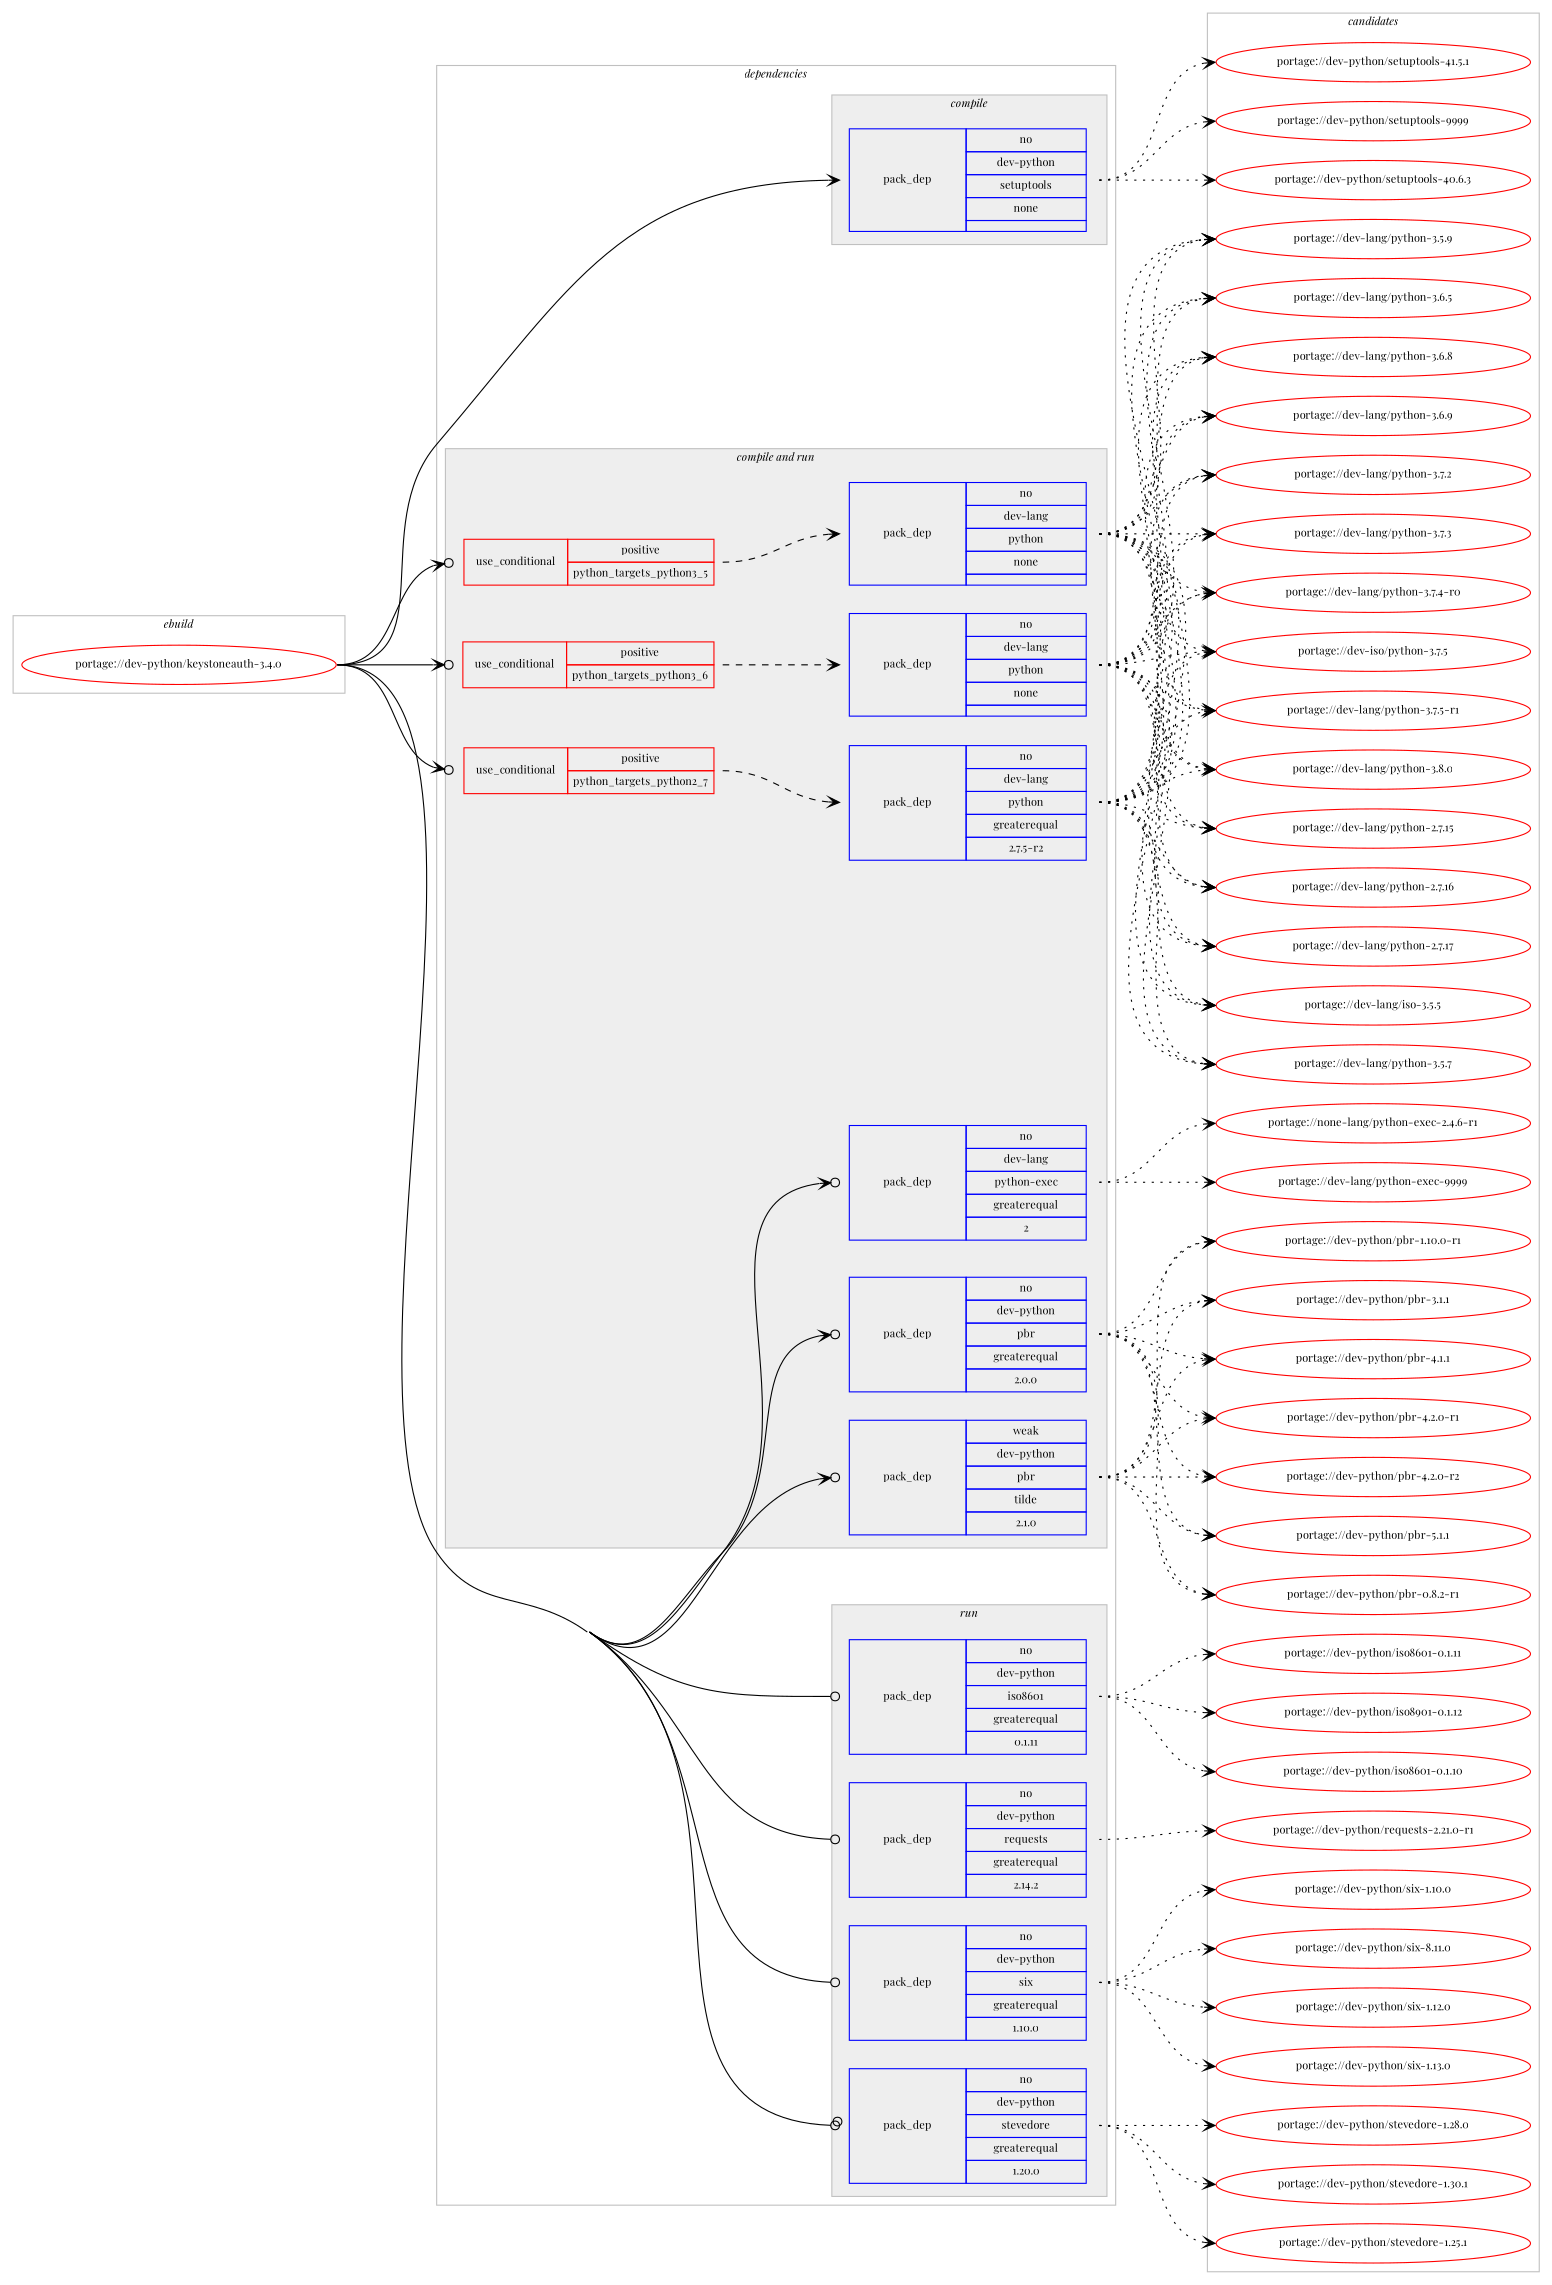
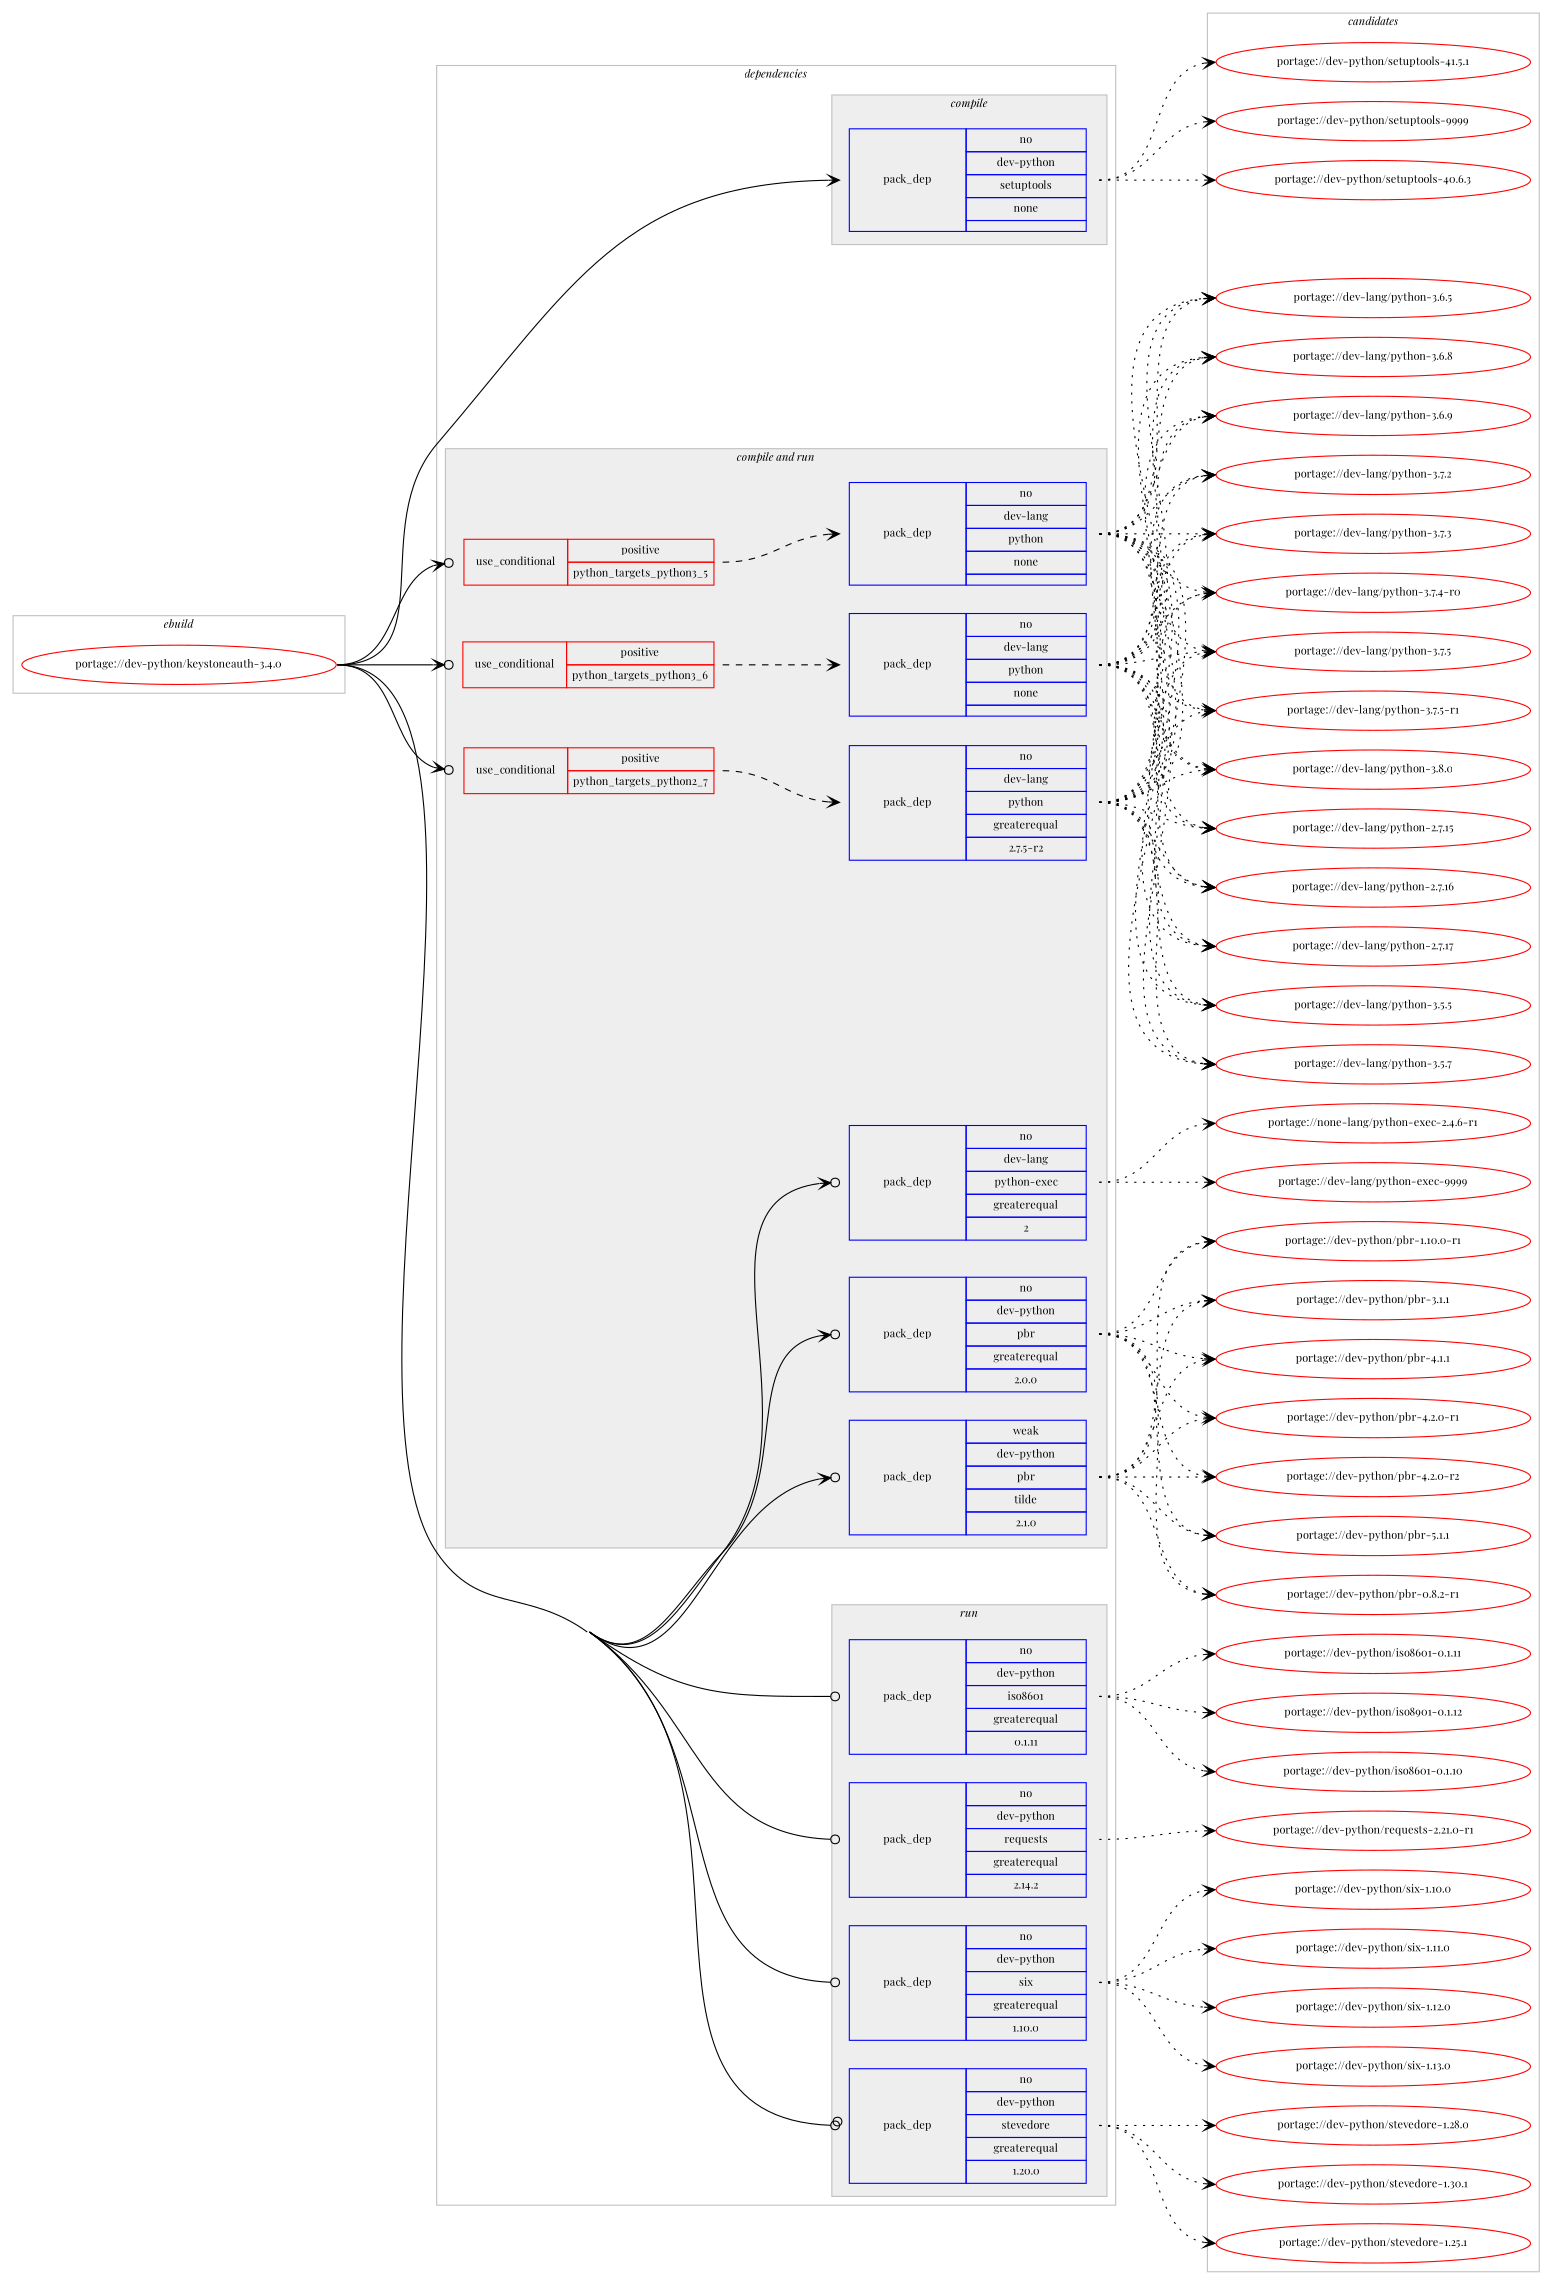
node "portage://dev-lang/python-3.5.9": removed
node "portage://dev-iso/python-3.7.5": label "portage://dev-iso/python-3.7.5" -> "portage://dev-lang/python-3.7.5"
node "portage://dev-lang/iso-3.5.5": label "portage://dev-lang/iso-3.5.5" -> "portage://dev-lang/python-3.5.5"
node "portage://dev-python/six-8.11.0": label "portage://dev-python/six-8.11.0" -> "portage://dev-python/six-1.11.0"
